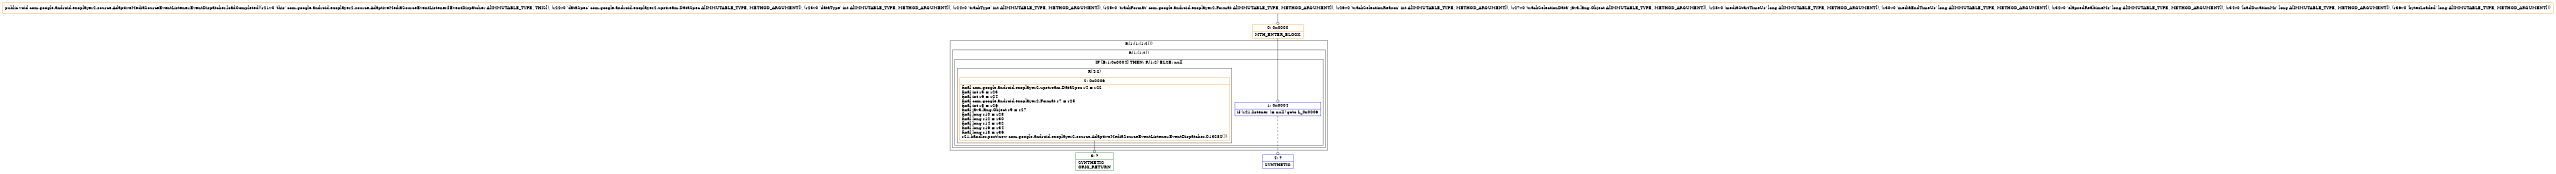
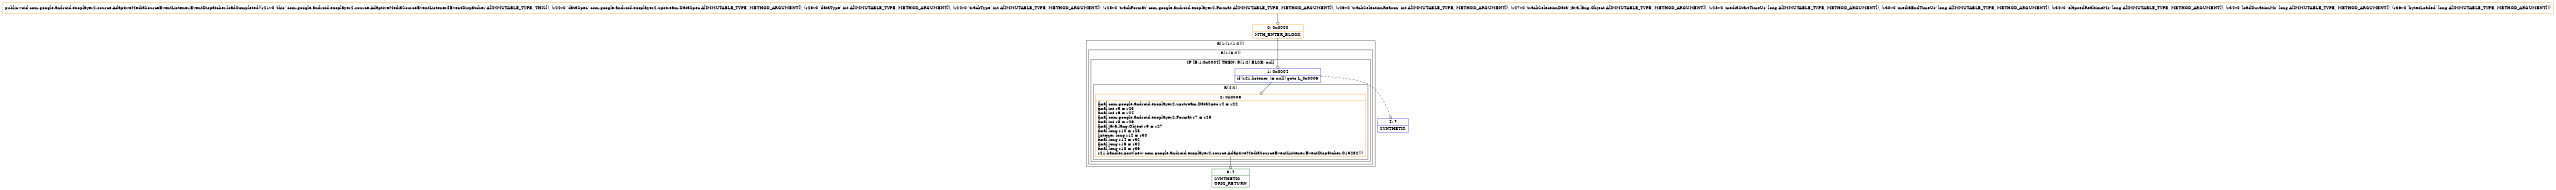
cluster "R(1:(1:2))": label "R(1:(1:2))" -> "R(1:(3:2))"
edge "1: 0x0004" -> "2: 0x0006": added
node "2: 0x0006": text "final long r12 = r30" -> "listener long r12 = r30"
